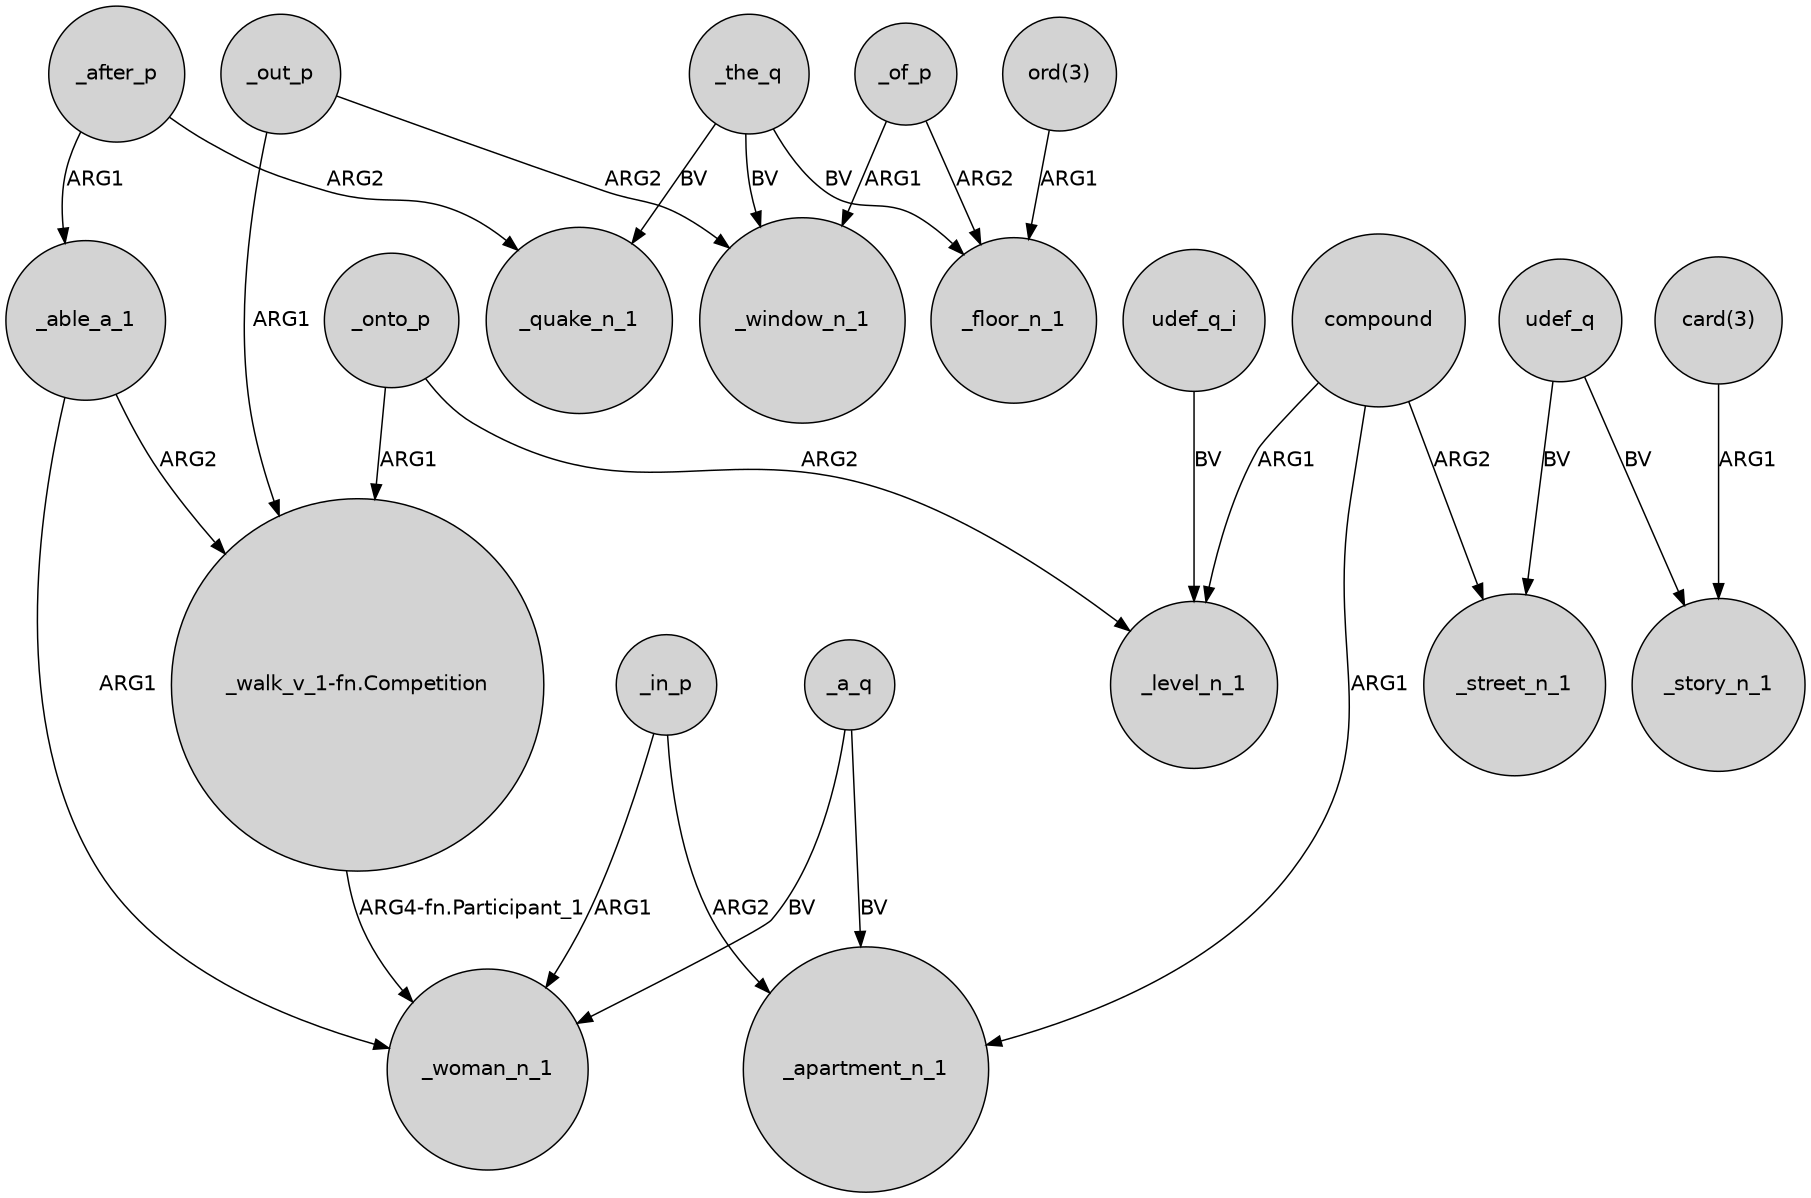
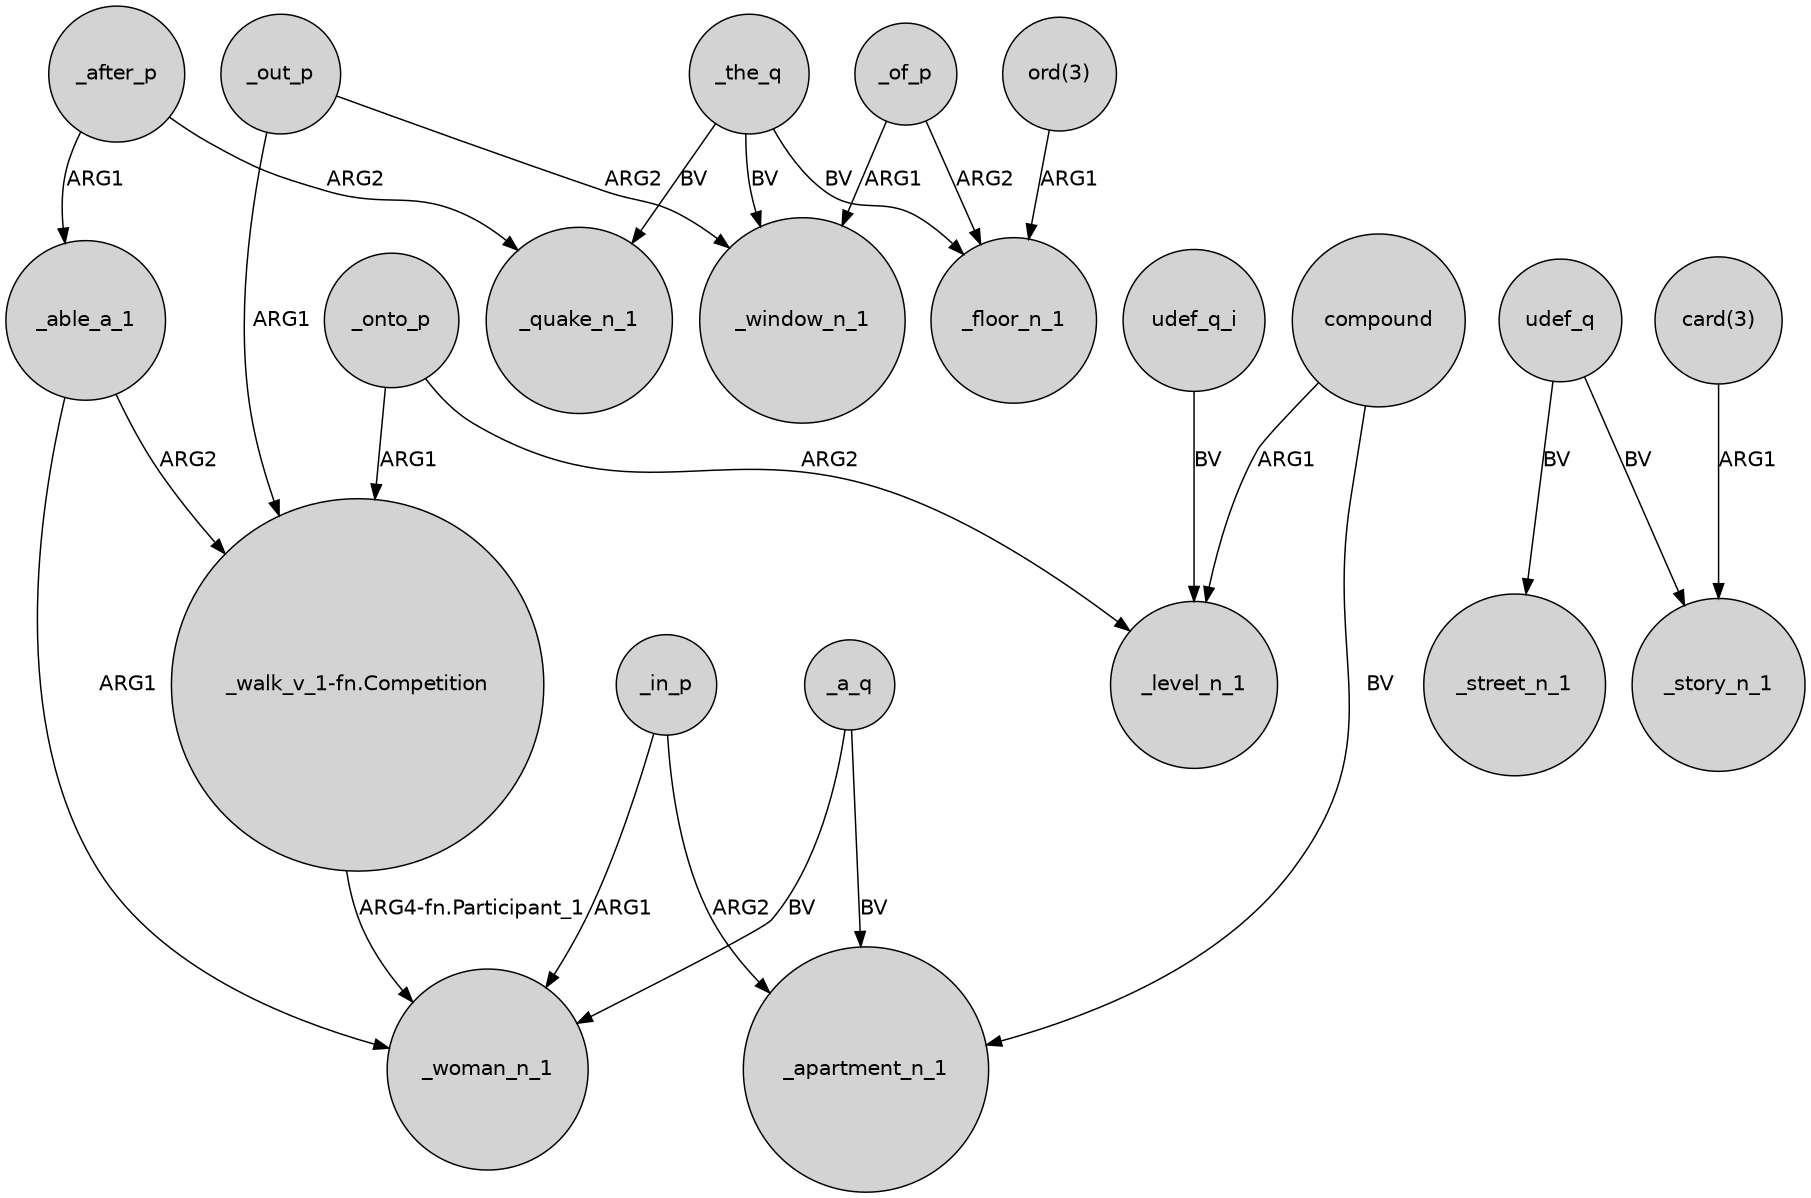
edge "compound" -> "_street_n_1": removed, label "ARG2"
edge "compound" -> "_apartment_n_1": label "ARG1" -> "BV"
